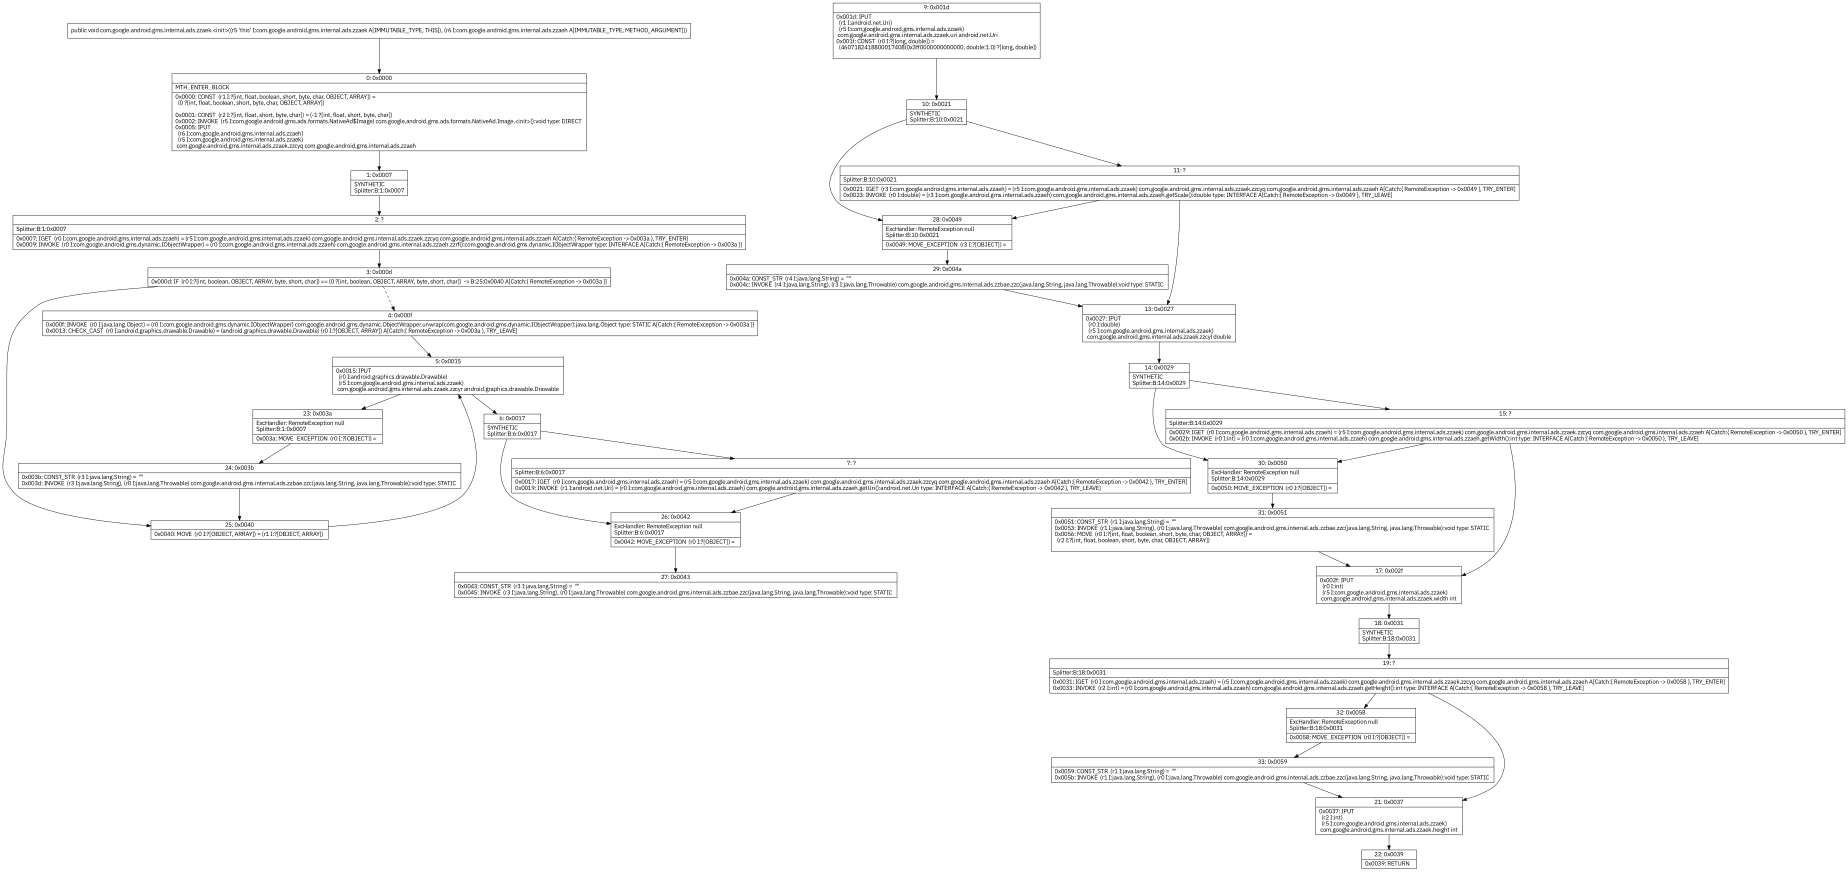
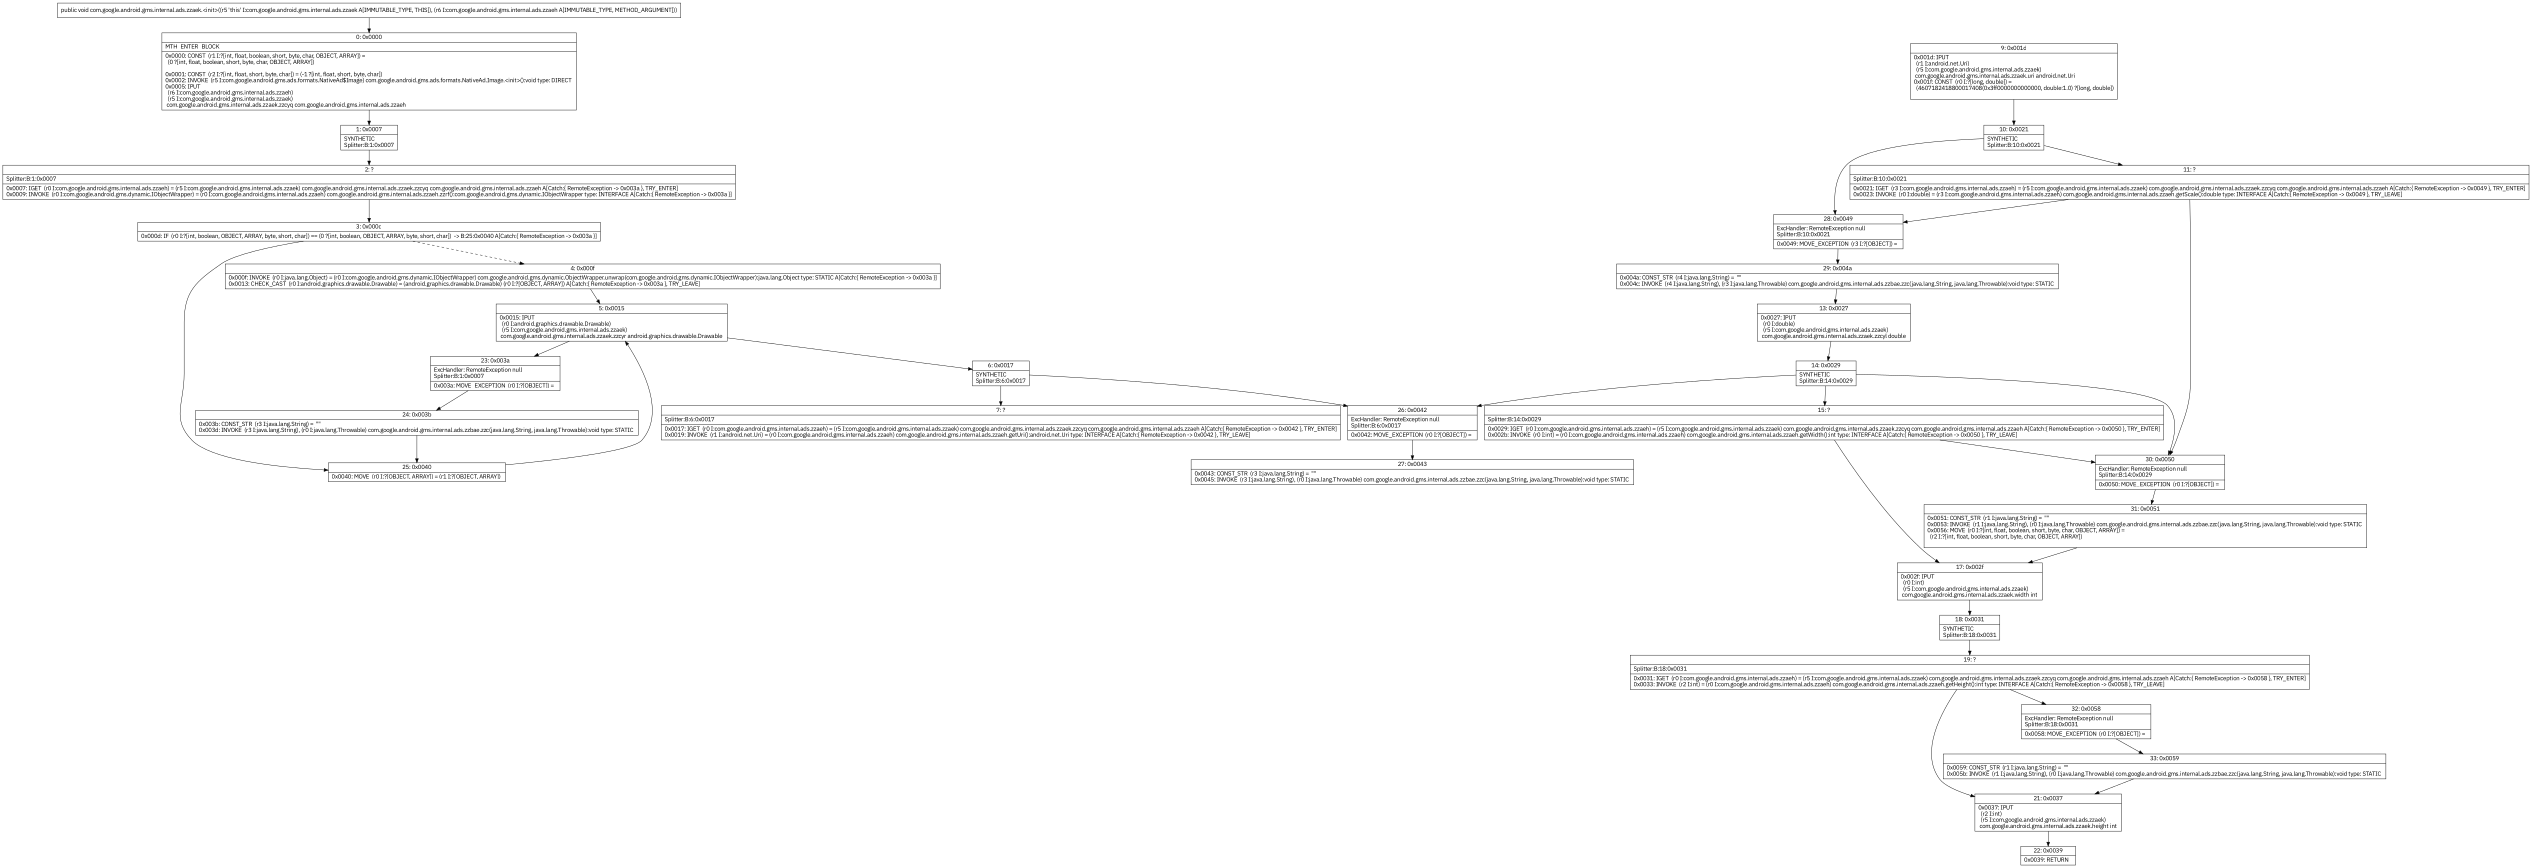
edge "11: ?" -> "13: 0x0027": now "11: ?" -> "30: 0x0050"
edge "7: ?" -> "26: 0x0042": now "14: 0x0029" -> "26: 0x0042"
